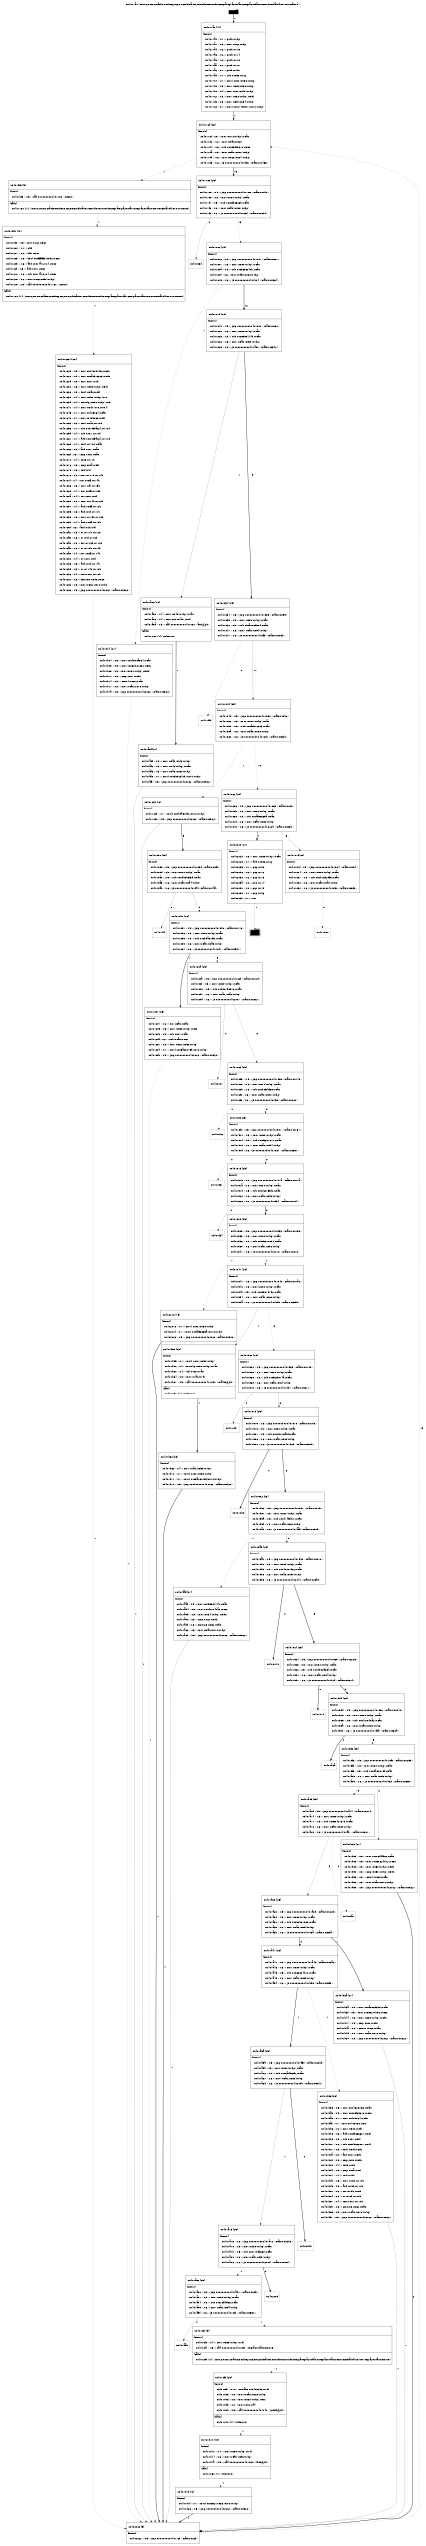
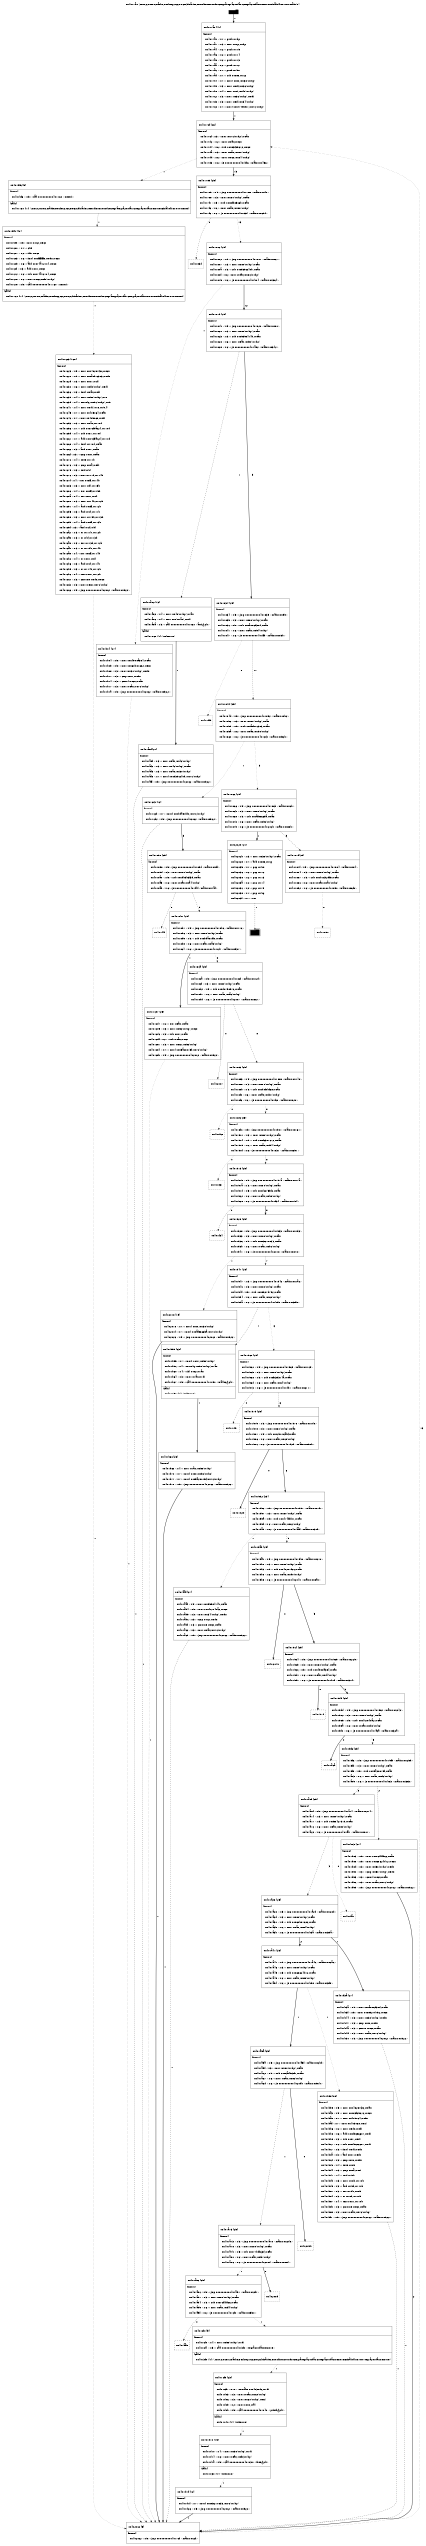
edge "0x40184d [25]" -> "0x401866 [25]": label " 10" -> " 3"
